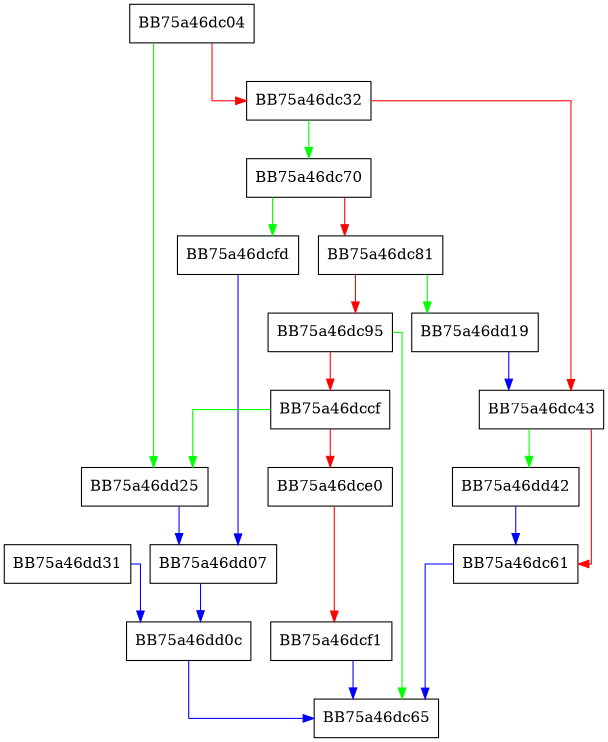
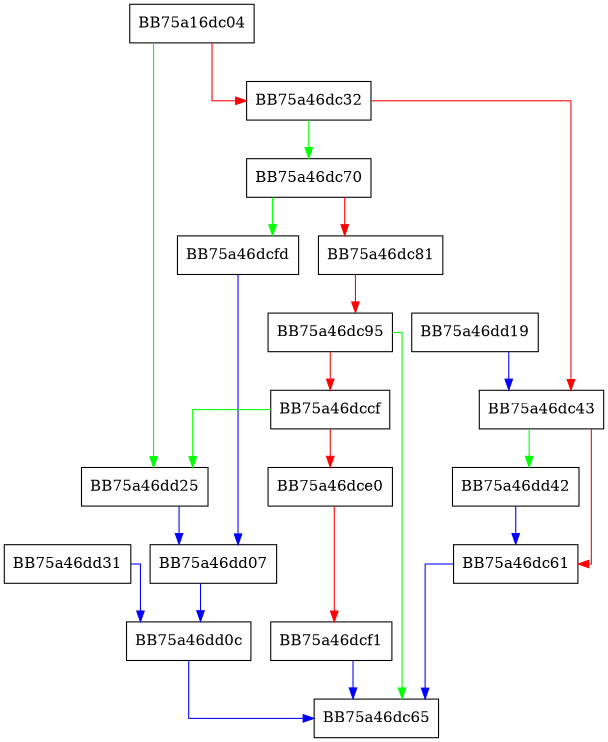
node "BB75a46dc04": label "BB75a46dc04" -> "BB75a16dc04"
edge "BB75a46dc81" -> "BB75a46dd19": removed
